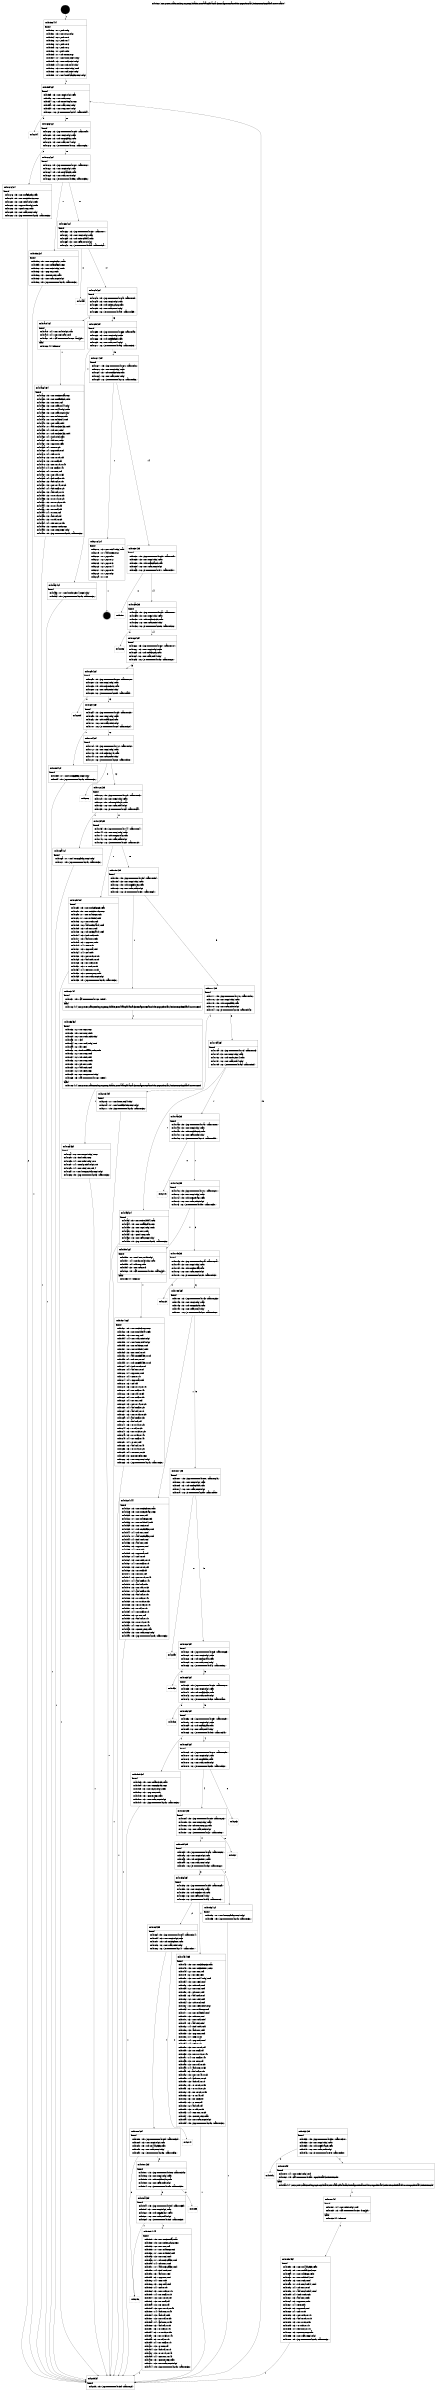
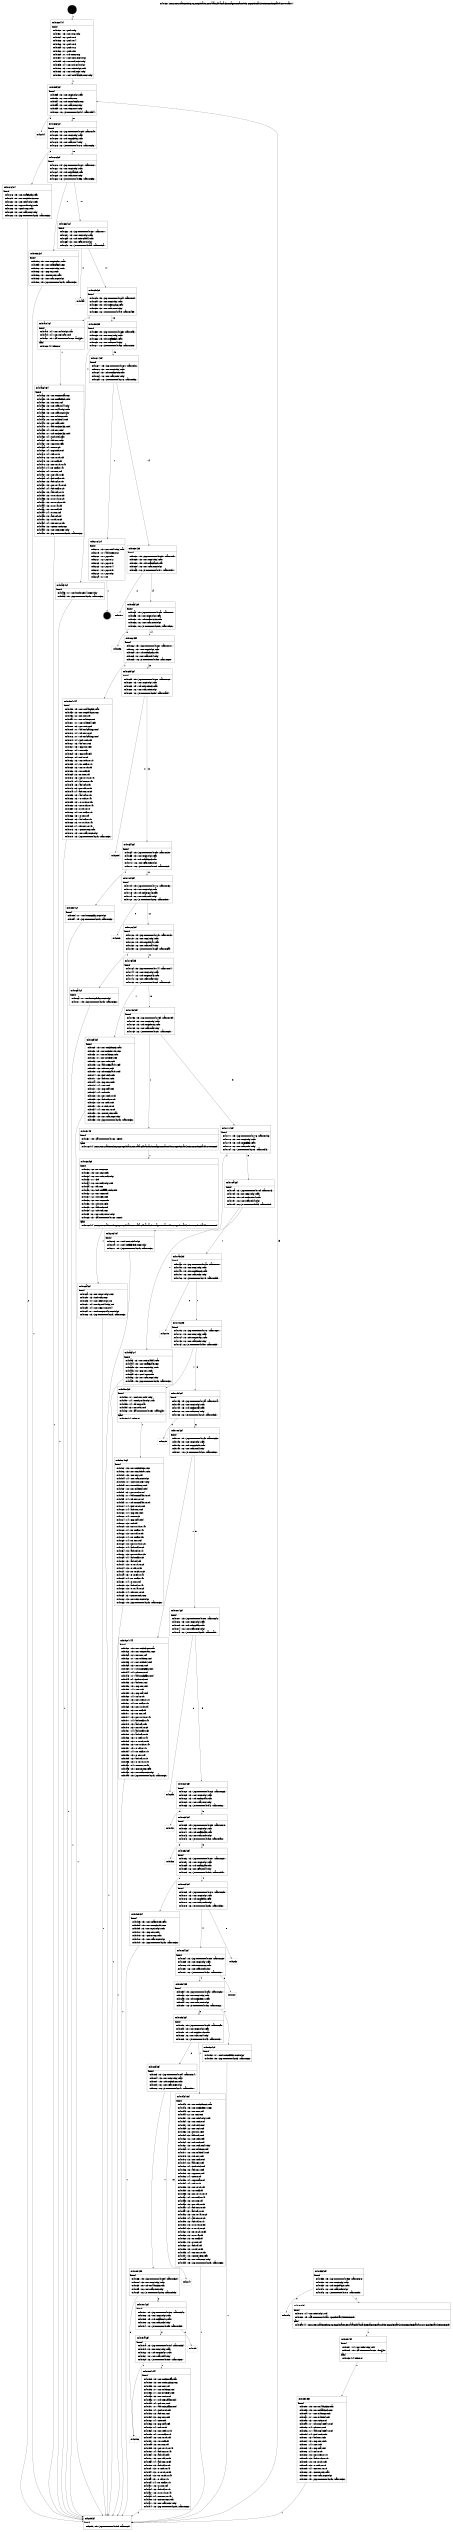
node "0x401dee [144]": added
edge "0x4018cf [25]" -> "0x402147": label " 0" -> " 16"
